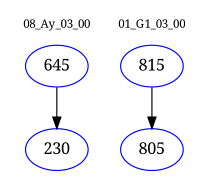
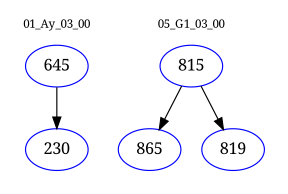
cluster "08_Ay_03_00": label "08_Ay_03_00" -> "01_Ay_03_00"
cluster "01_G1_03_00": label "01_G1_03_00" -> "05_G1_03_00"
node "805": label "805" -> "865"
node "819": added
